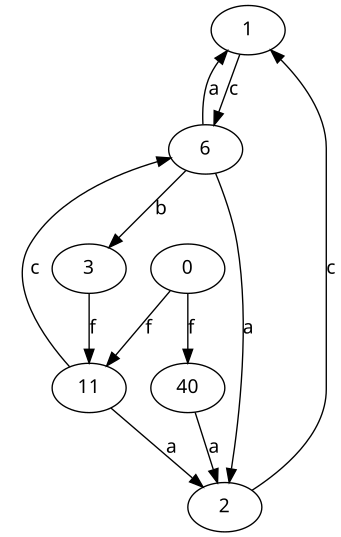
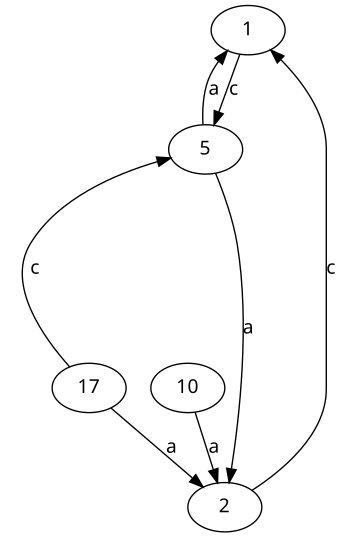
node "6": label "6" -> "5"
node "3": removed
node "0": removed
node "11": label "11" -> "17"
node "40": label "40" -> "10"
